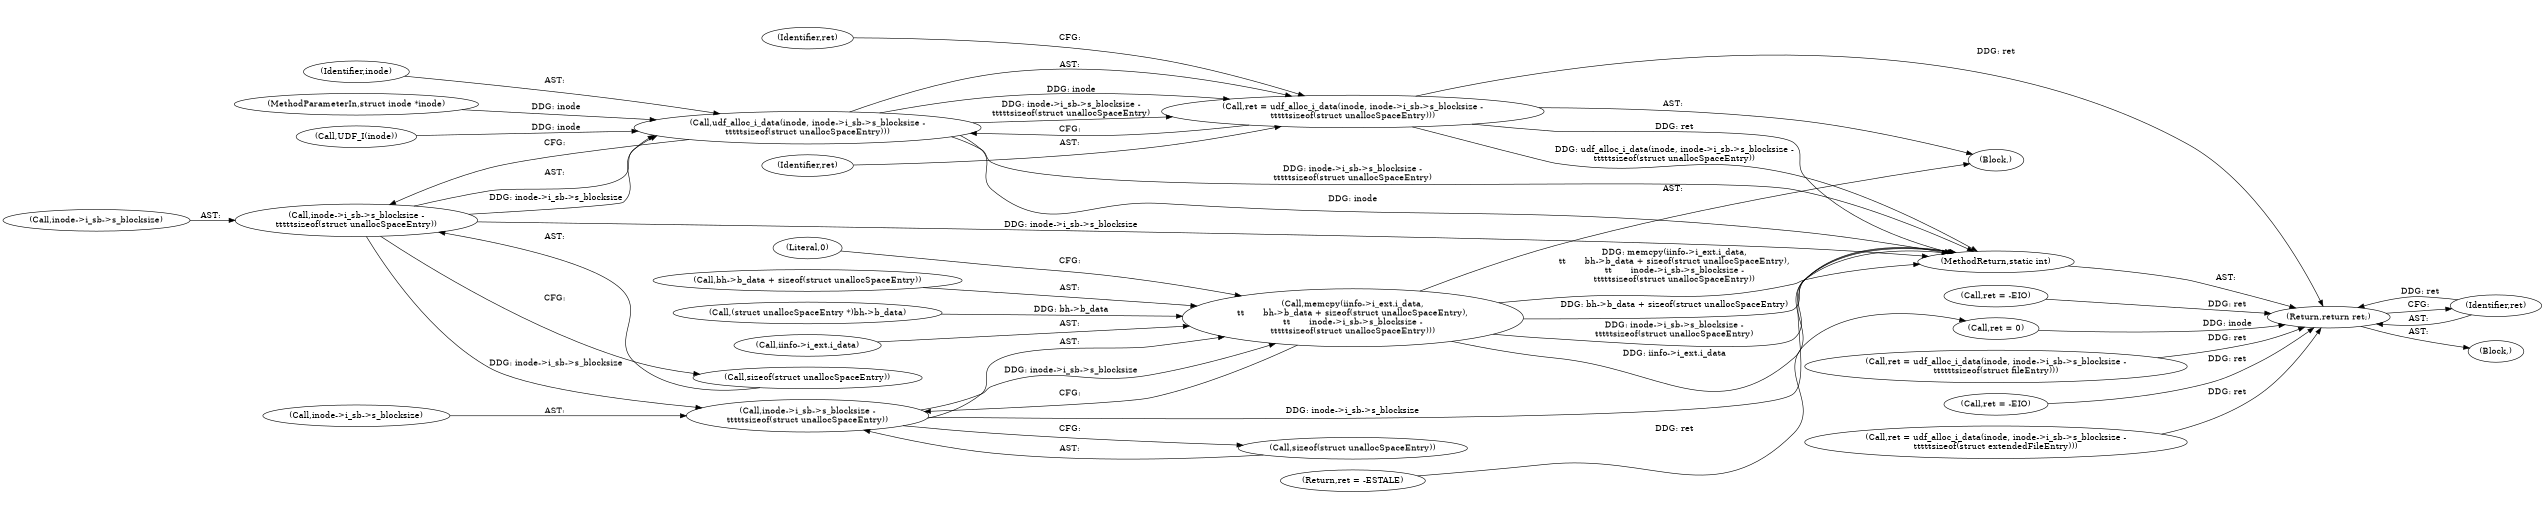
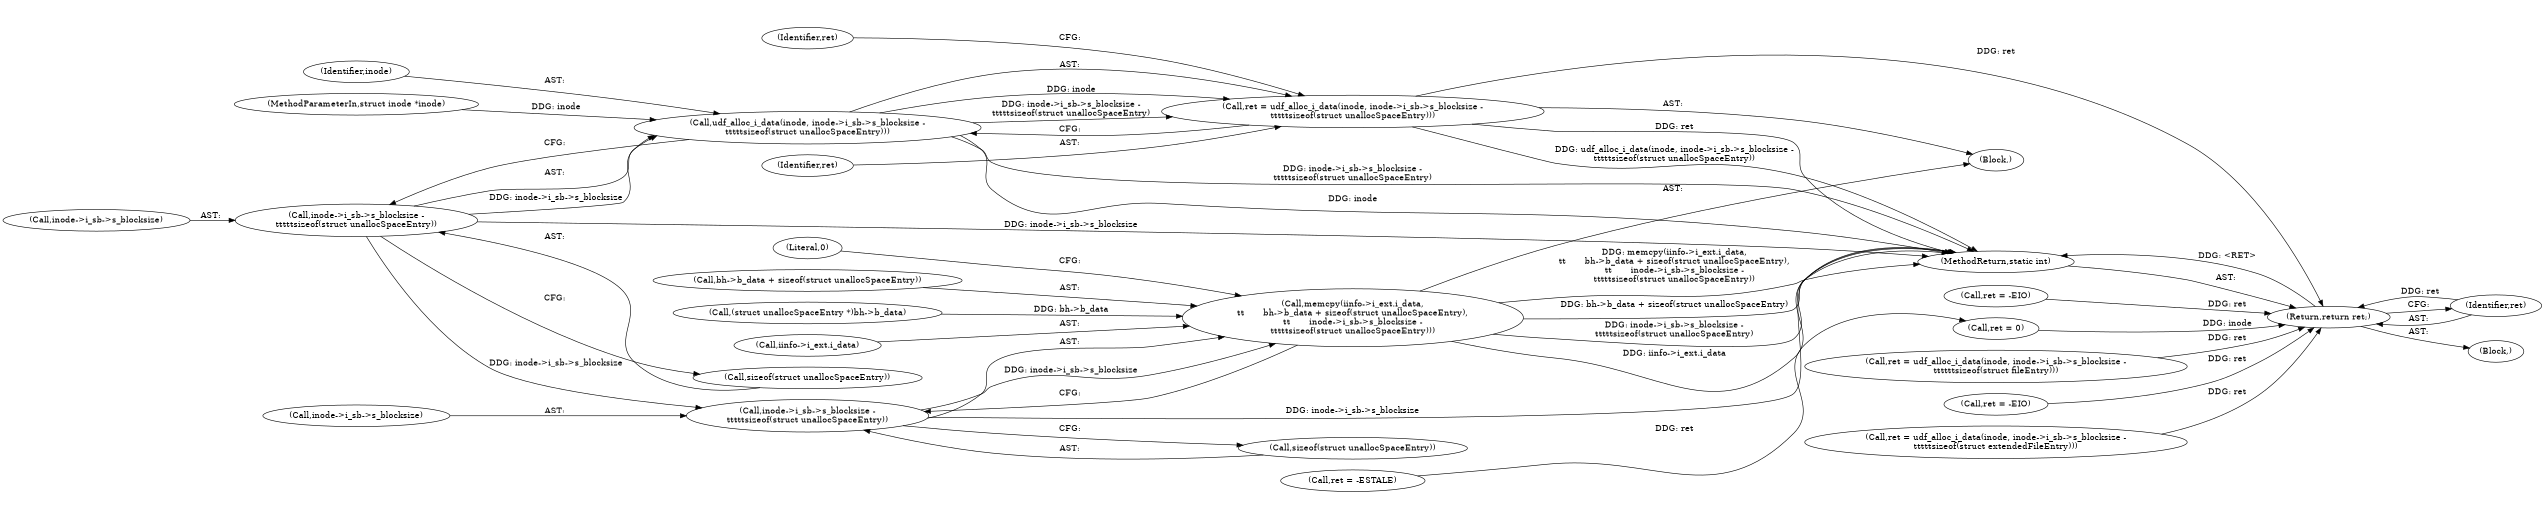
node "(Call,UDF_I(inode))": removed
edge "(Return,return ret;)" -> "(MethodReturn,static int)": added, label "DDG: <RET>"
node "(Return,ret = -ESTALE)": label "(Return,ret = -ESTALE)" -> "(Call,ret = -ESTALE)"
